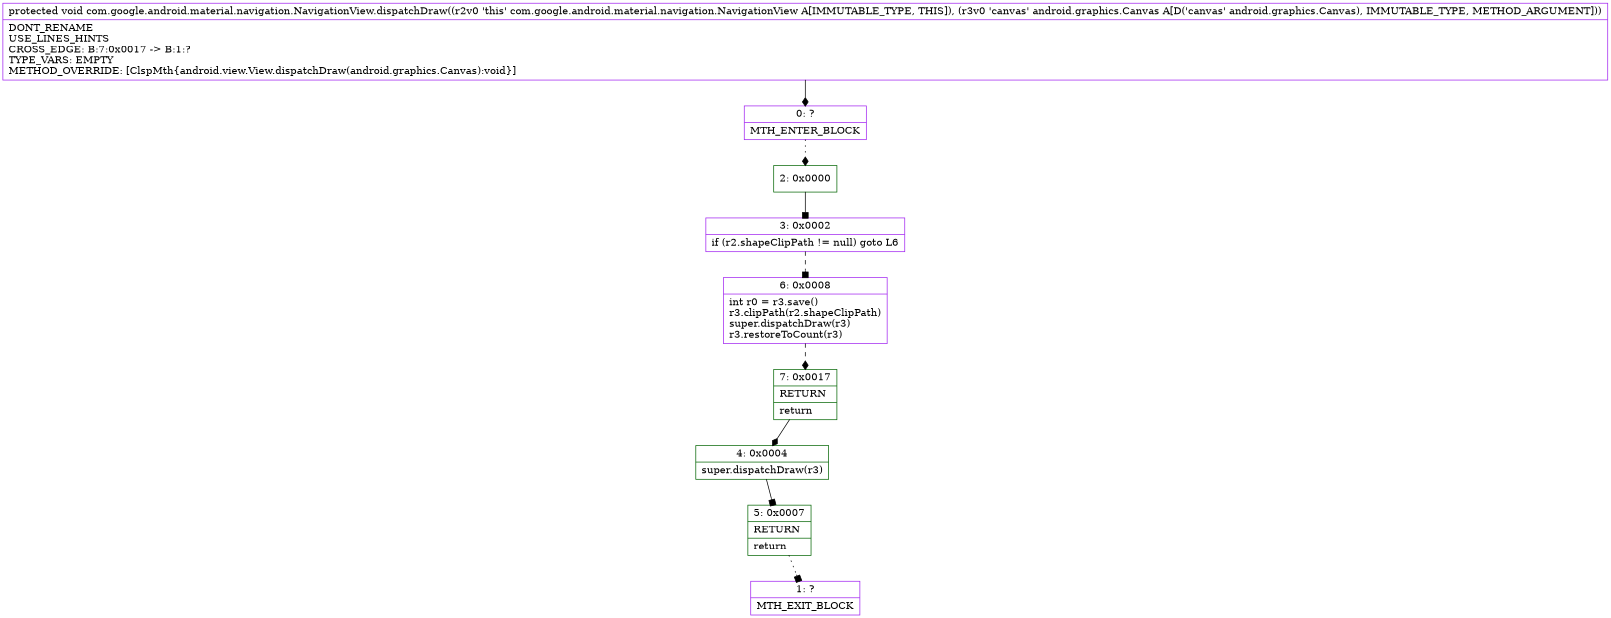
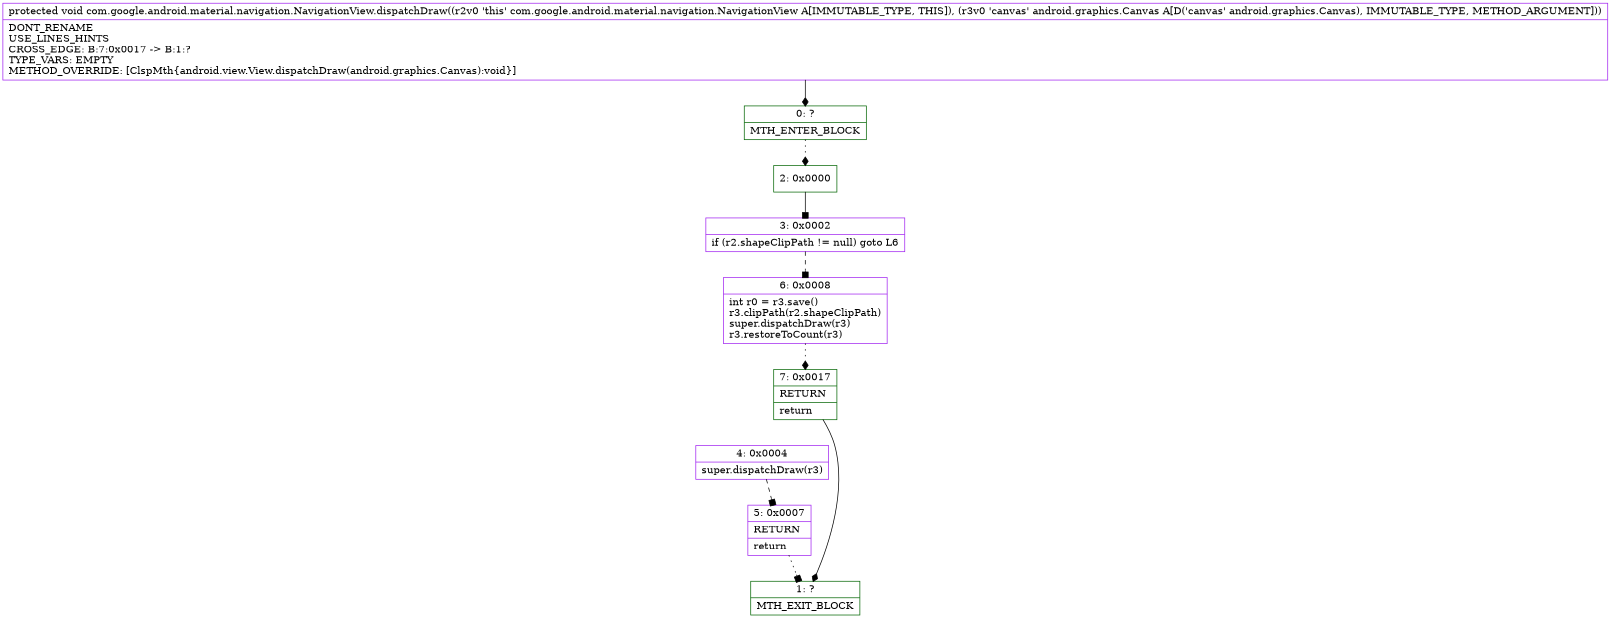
node "0: ?": color purple -> darkgreen
edge "6: 0x0008" -> "7: 0x0017": style dashed -> dotted
edge "7: 0x0017" -> "4: 0x0004": now "7: 0x0017" -> "1: ?"
node "4: 0x0004": color darkgreen -> purple
edge "4: 0x0004" -> "5: 0x0007": style solid -> dashed
node "5: 0x0007": color darkgreen -> purple
node "1: ?": color purple -> darkgreen
